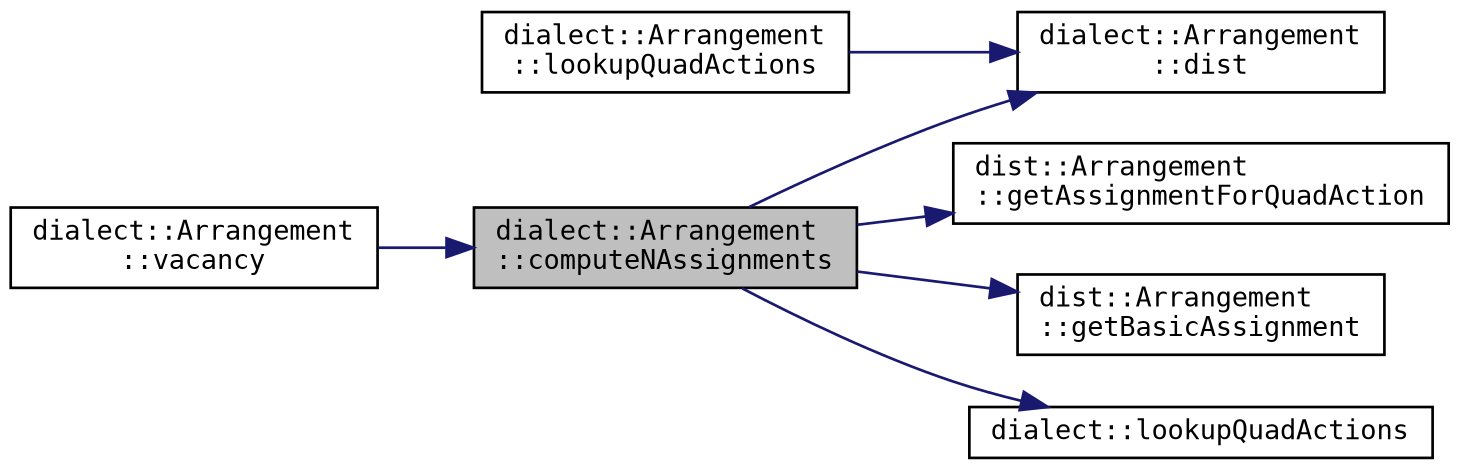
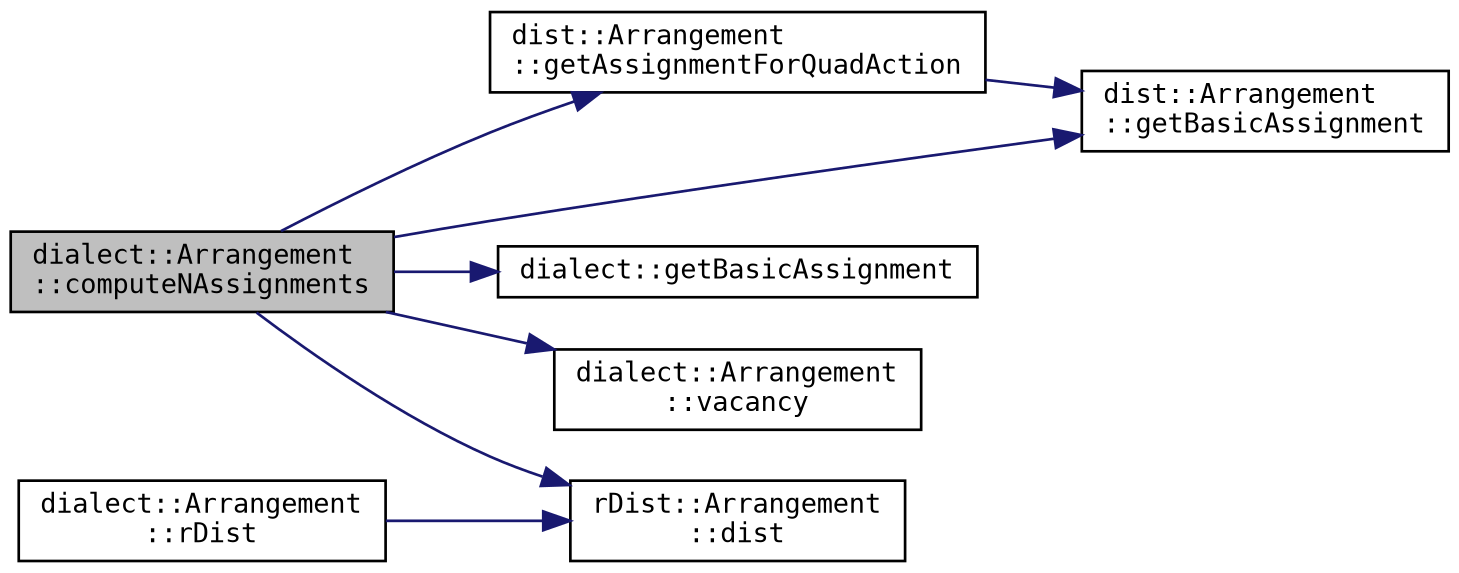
node "dialect::Arrangement ::lookupQuadActions": label "dialect::Arrangement ::lookupQuadActions" -> "dialect::Arrangement ::rDist"
node "dialect::Arrangement ::dist": label "dialect::Arrangement ::dist" -> "rDist::Arrangement ::dist"
edge "dist::Arrangement ::getAssignmentForQuadAction" -> "dist::Arrangement ::getBasicAssignment": added
edge "dialect::Arrangement ::vacancy" -> "dialect::Arrangement ::computeNAssignments": reversed
node "dialect::lookupQuadActions": label "dialect::lookupQuadActions" -> "dialect::getBasicAssignment"
